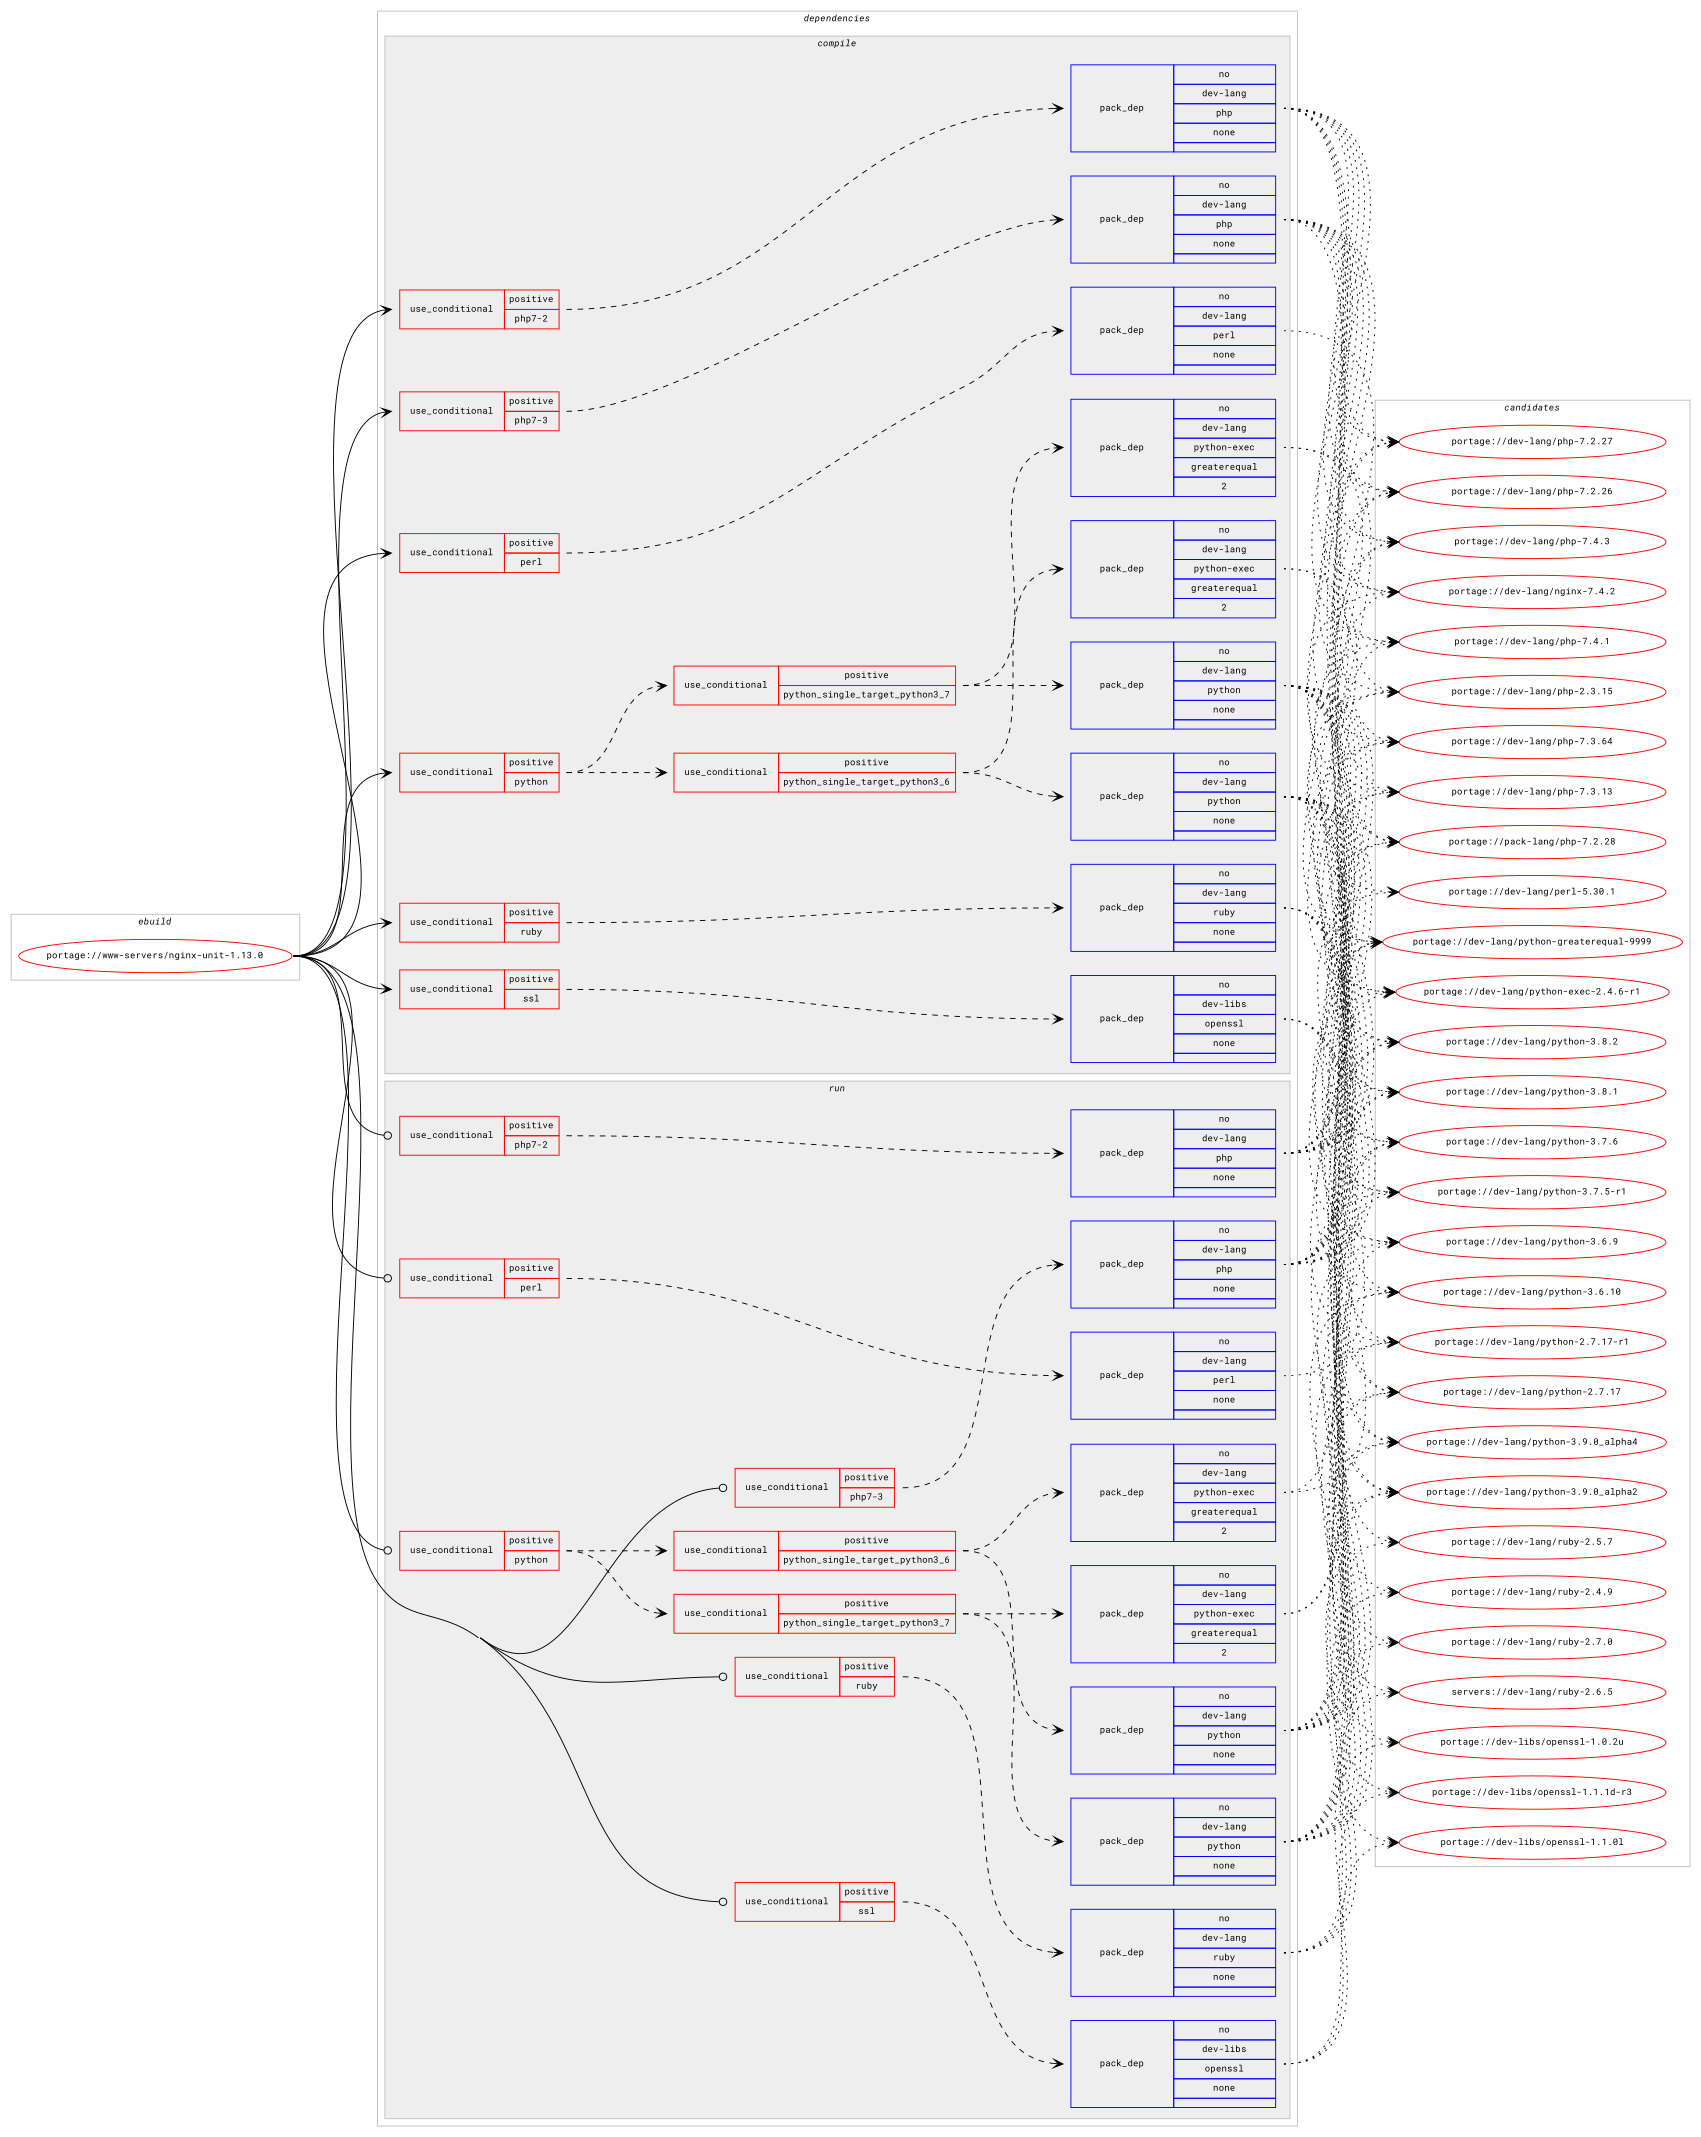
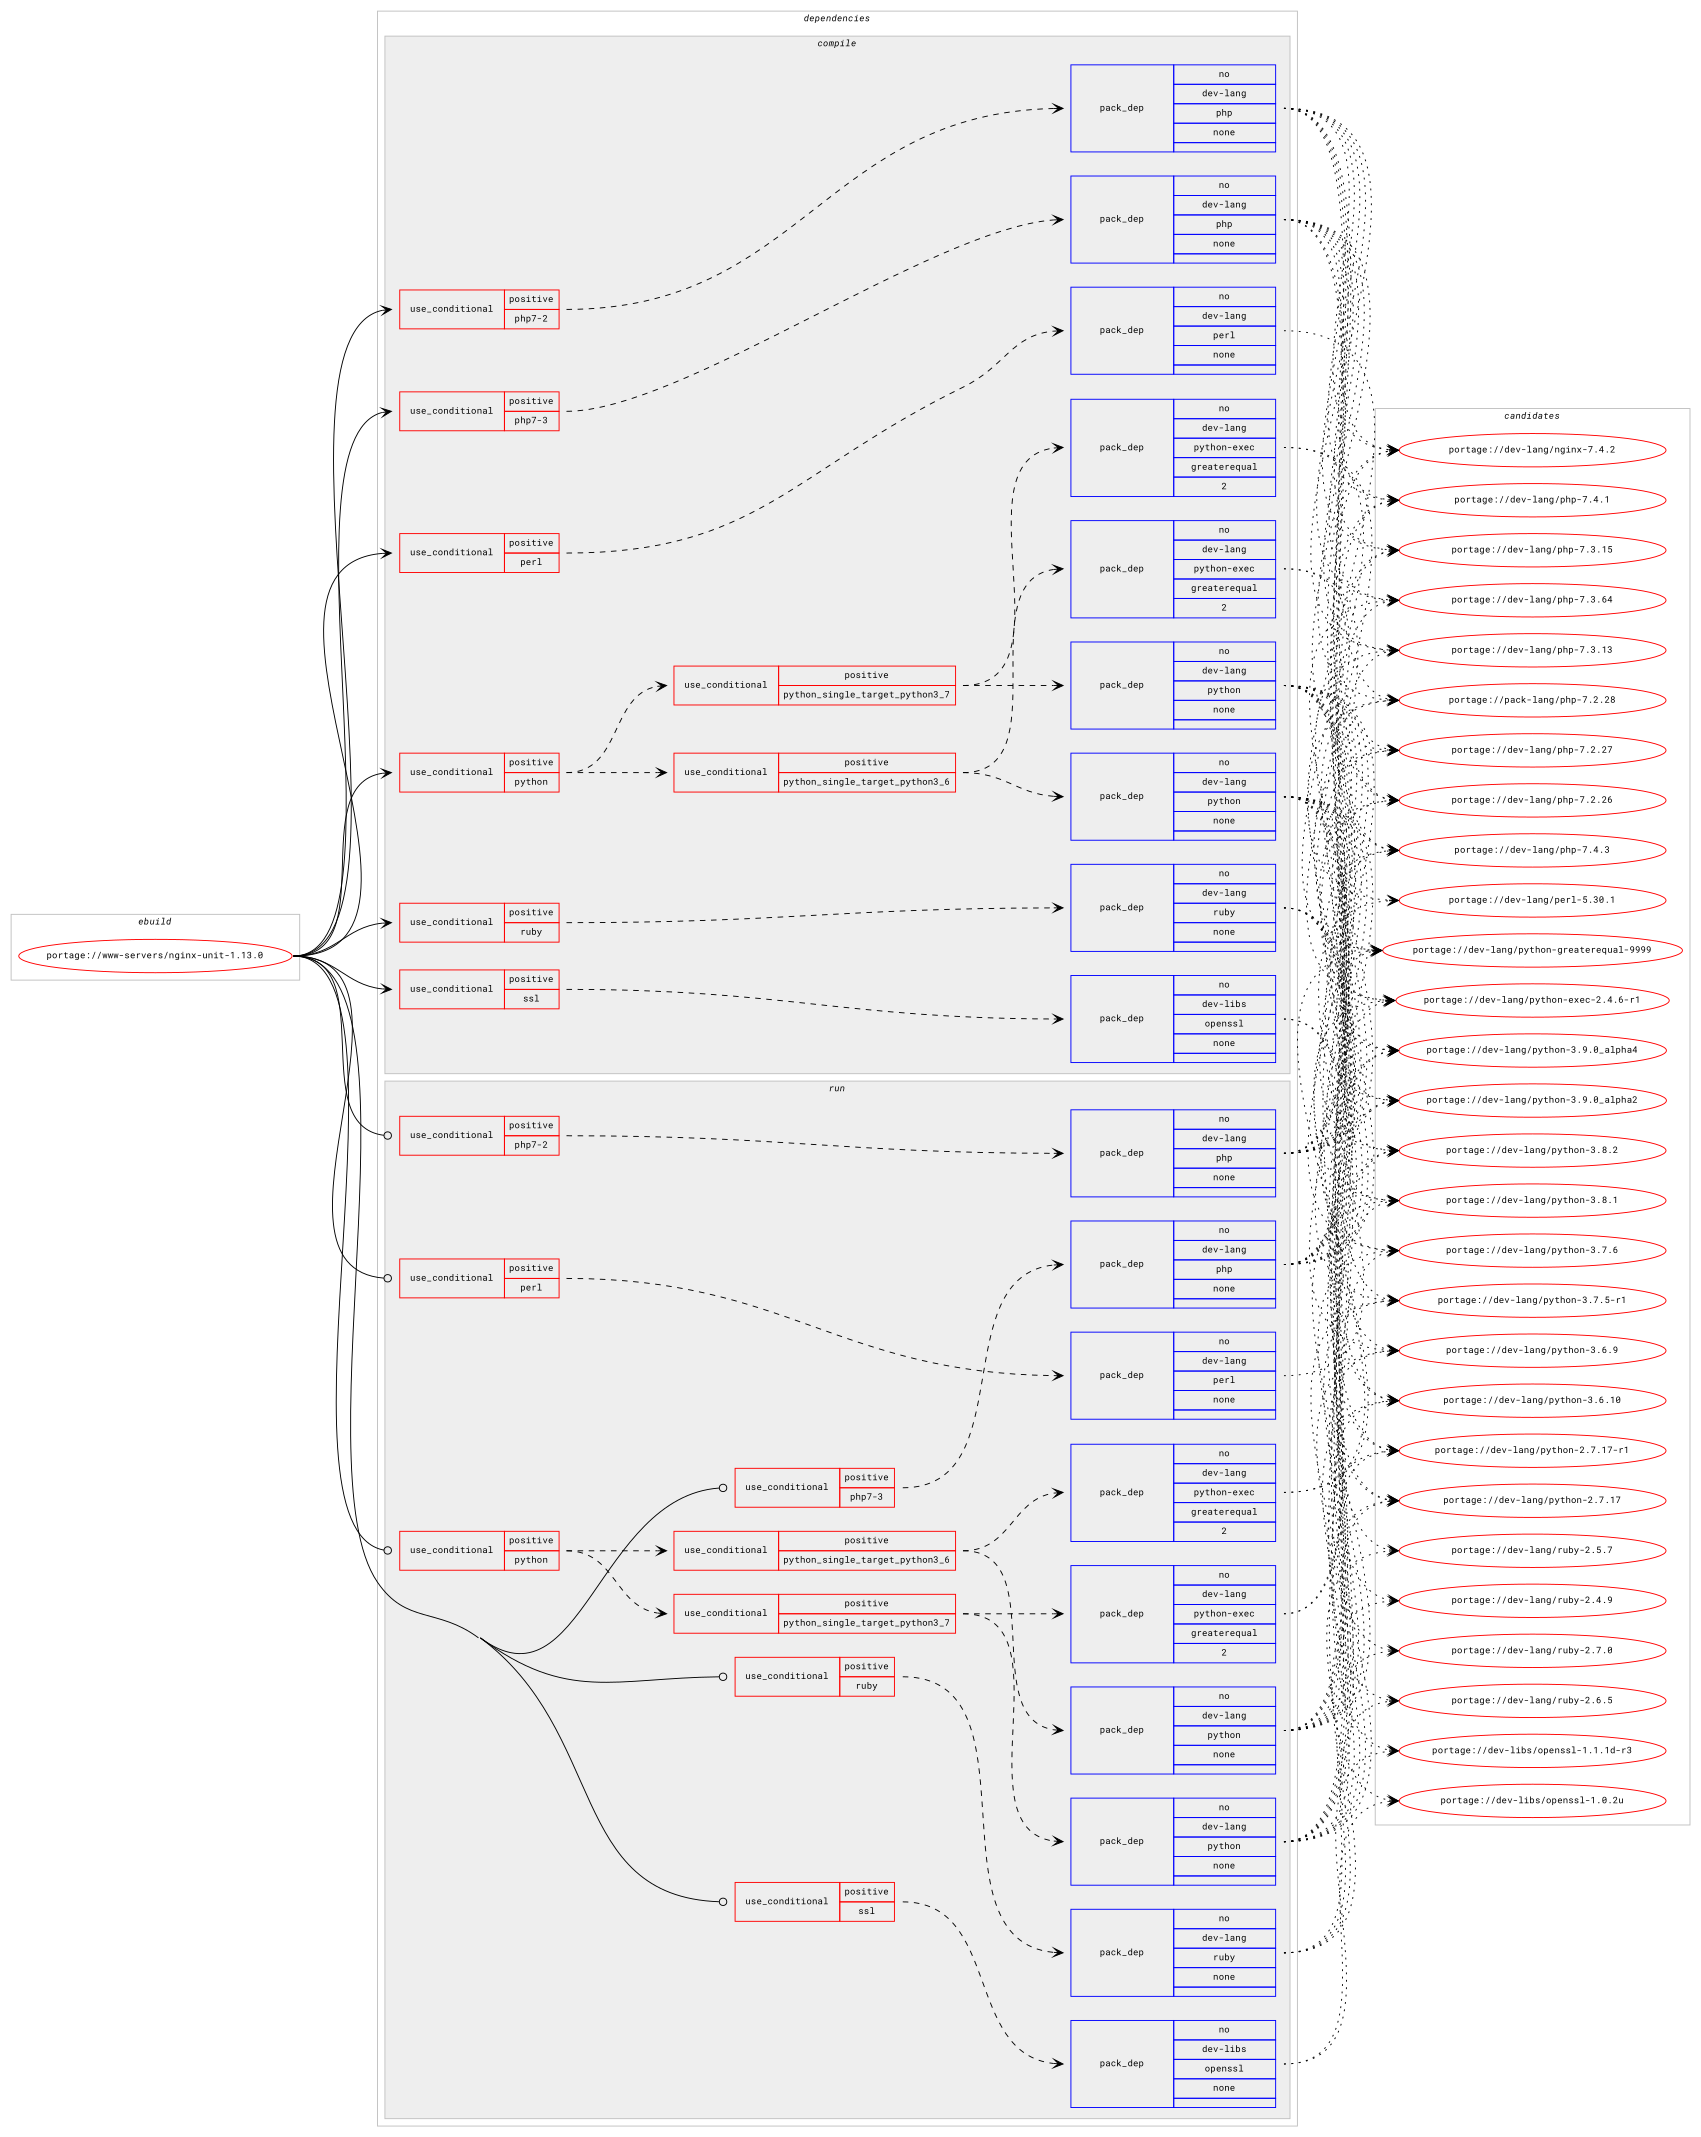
node "portage://dev-lang/php-2.3.15": label "portage://dev-lang/php-2.3.15" -> "portage://dev-lang/php-7.3.15"
node "servers://dev-lang/ruby-2.6.5": label "servers://dev-lang/ruby-2.6.5" -> "portage://dev-lang/ruby-2.6.5"
node "portage://dev-libs/openssl-1.1.0l": removed
